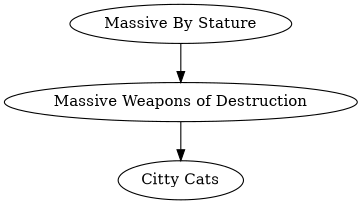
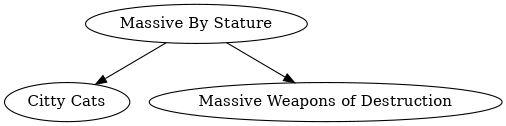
edge "Massive Weapons of Destruction" -> "Citty Cats": now "Massive By Stature" -> "Citty Cats"
